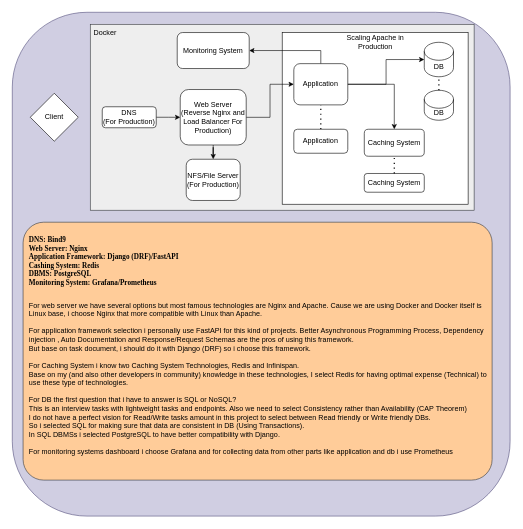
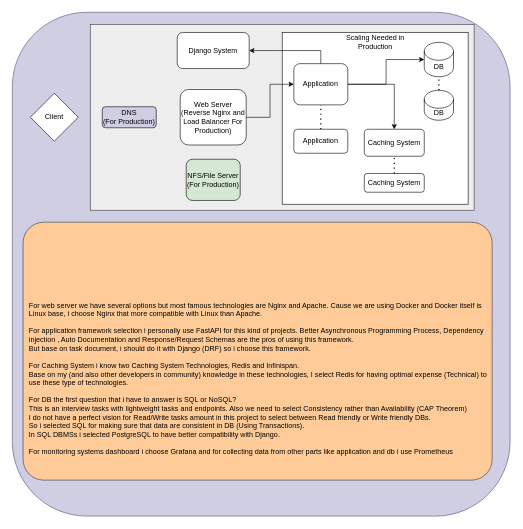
node "Docker": removed
node "Scaling Apache in Production": label "Scaling Apache in Production" -> "Scaling Needed in Production"
node "Monitoring System": label "Monitoring System" -> "Django System"
node "DNS (For Production)": fillcolor #ffffff -> #d0cee2
edge "DNS (For Production)" -> "Web Server (Reverse Nginx and Load Balancer For Production)": removed
edge "Web Server (Reverse Nginx and Load Balancer For Production)" -> "NFS/File Server (For Production)": removed
node "NFS/File Server (For Production)": fillcolor #ffffff -> #d5e8d4
node "DNS: Bind9 Web Server: Nginx Application Framework: Django (DRF)/FastAPI Cashing System: Redis DBMS: PostgreSQL Monitoring System: Grafana/Prometheus": removed
